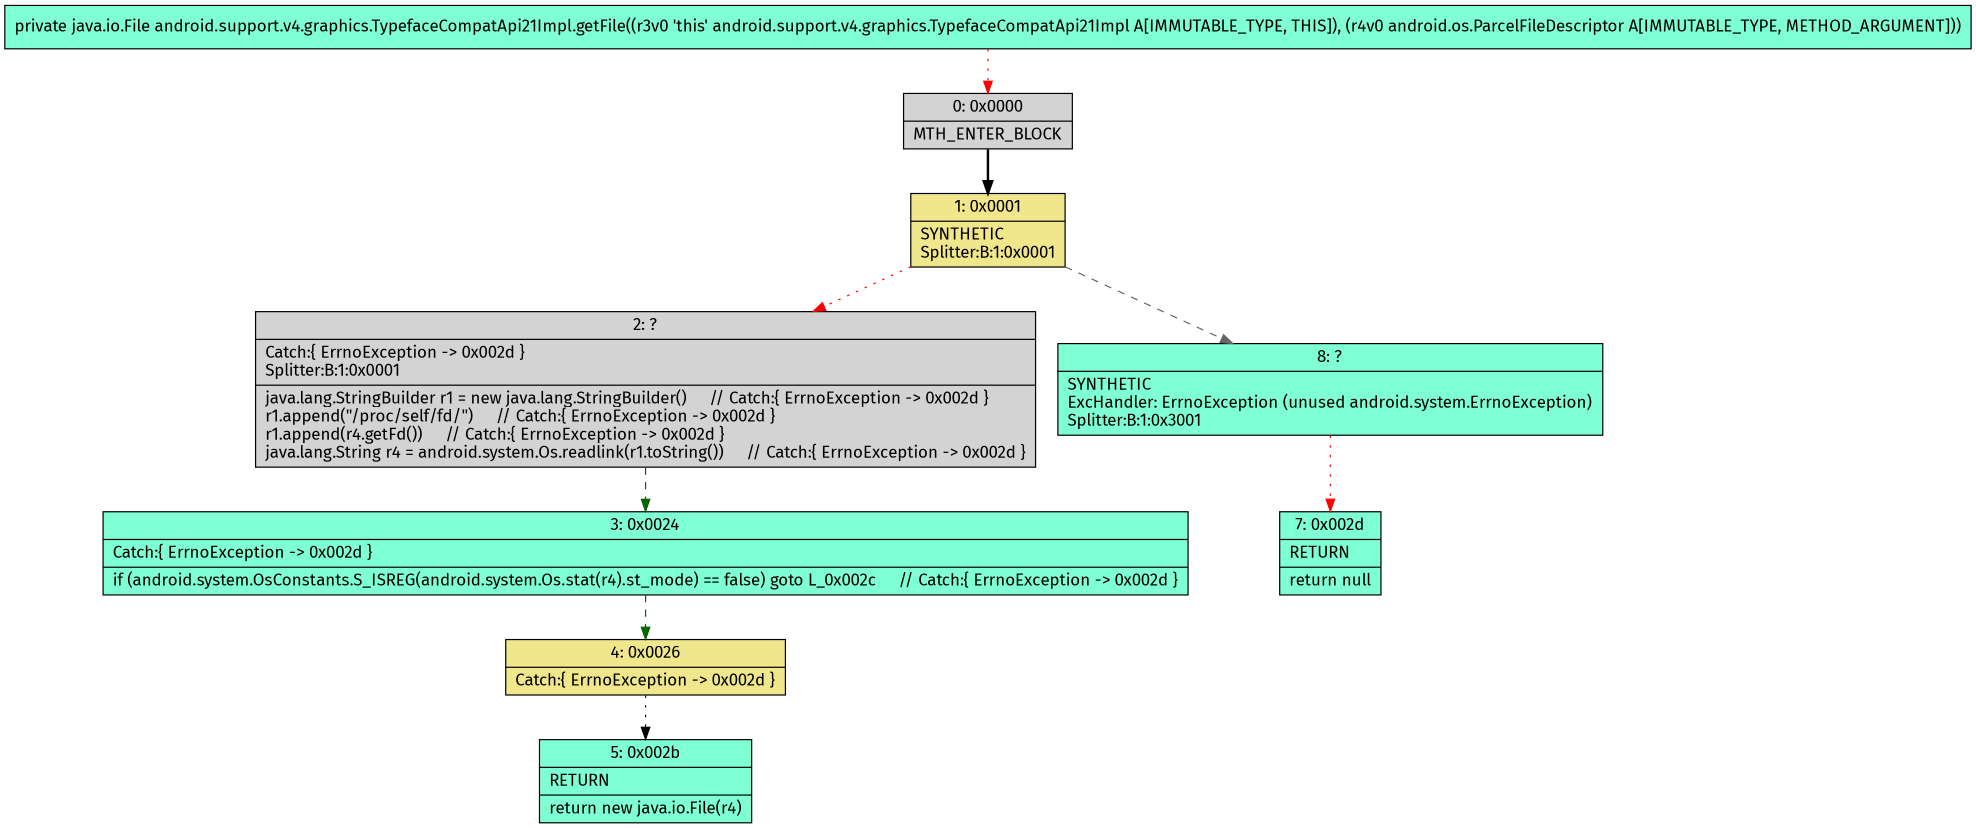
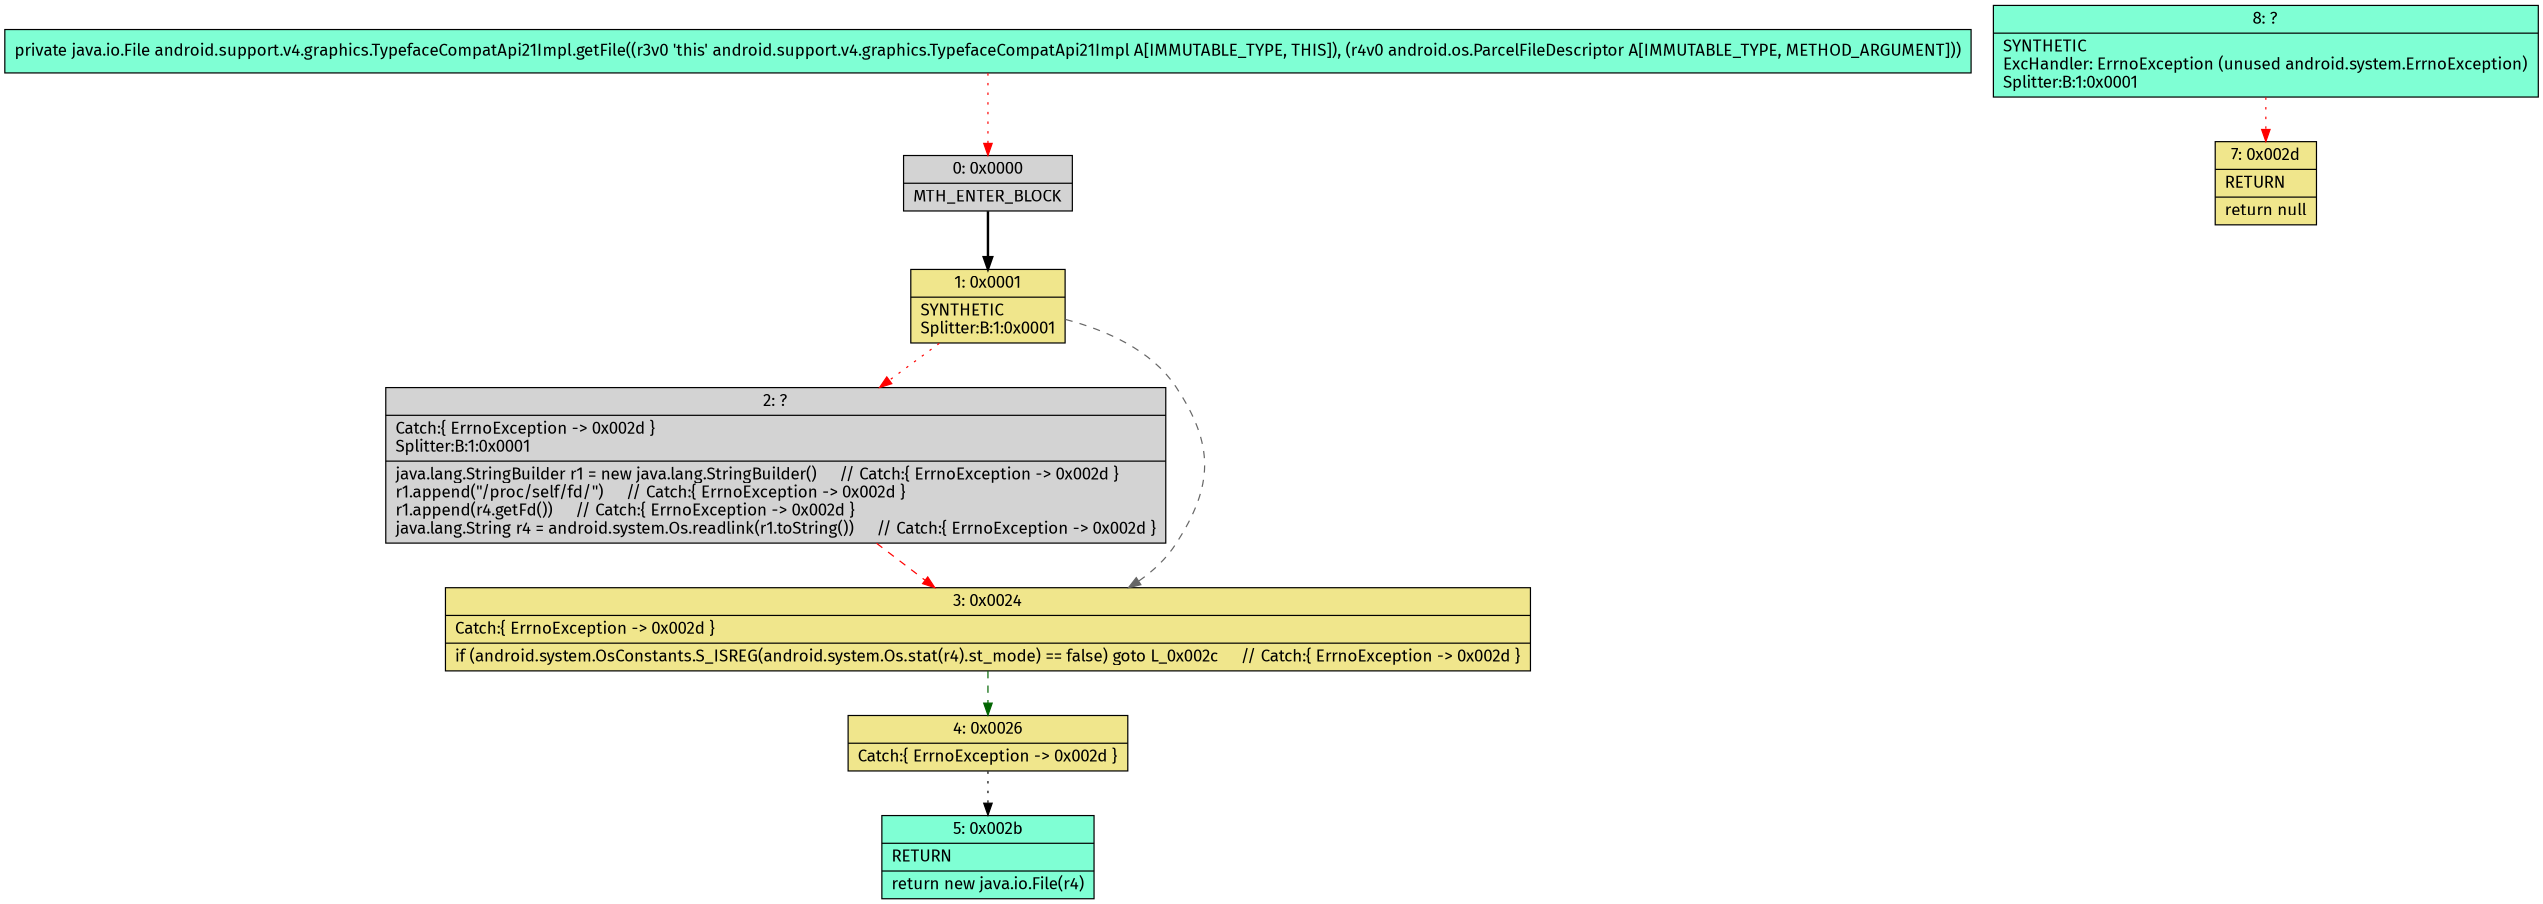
edge "1: 0x0001" -> "8: ?": now "1: 0x0001" -> "3: 0x0024"
node "8: ?": text "Splitter:B:1:0x3001" -> "Splitter:B:1:0x0001"
edge "2: ?" -> "3: 0x0024": color darkgreen -> red
node "3: 0x0024": fillcolor aquamarine -> khaki
node "7: 0x002d": fillcolor aquamarine -> khaki
